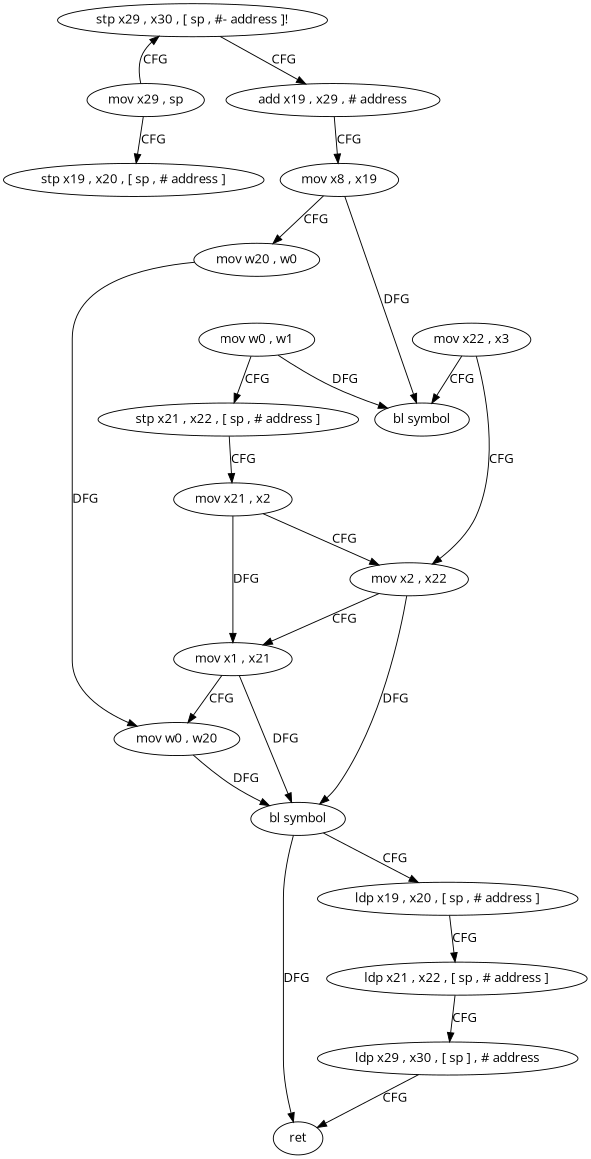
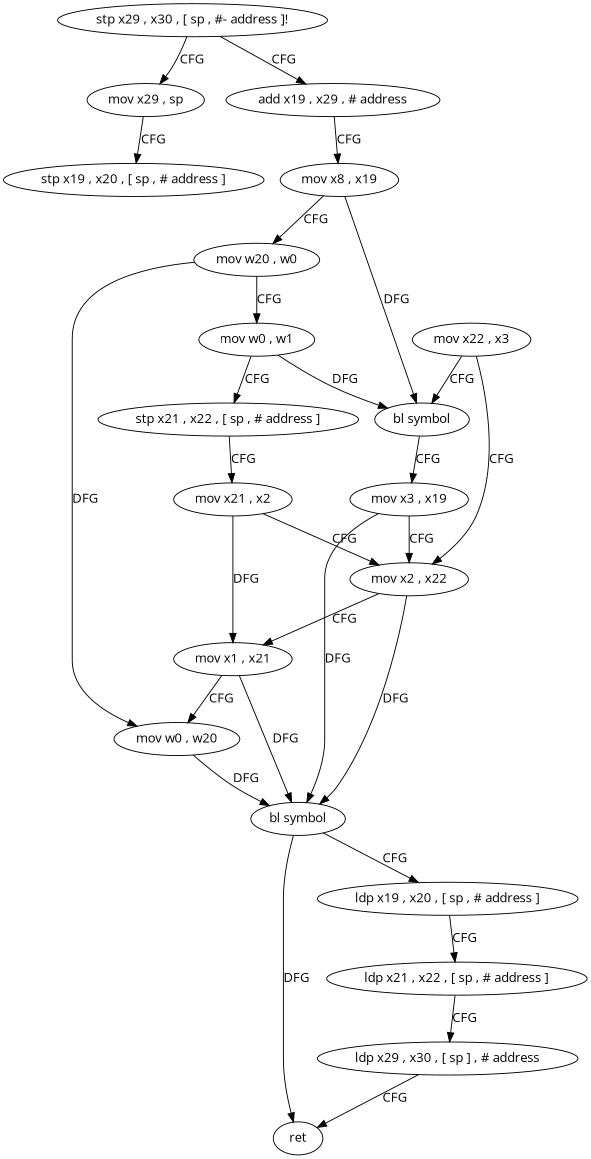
edge "mov x29 , sp" -> "stp x29 , x30 , [ sp , #- address ]!": reversed
edge "mov w20 , w0" -> "mov w0 , w1": added, label "CFG"
node "mov x3 , x19": added
